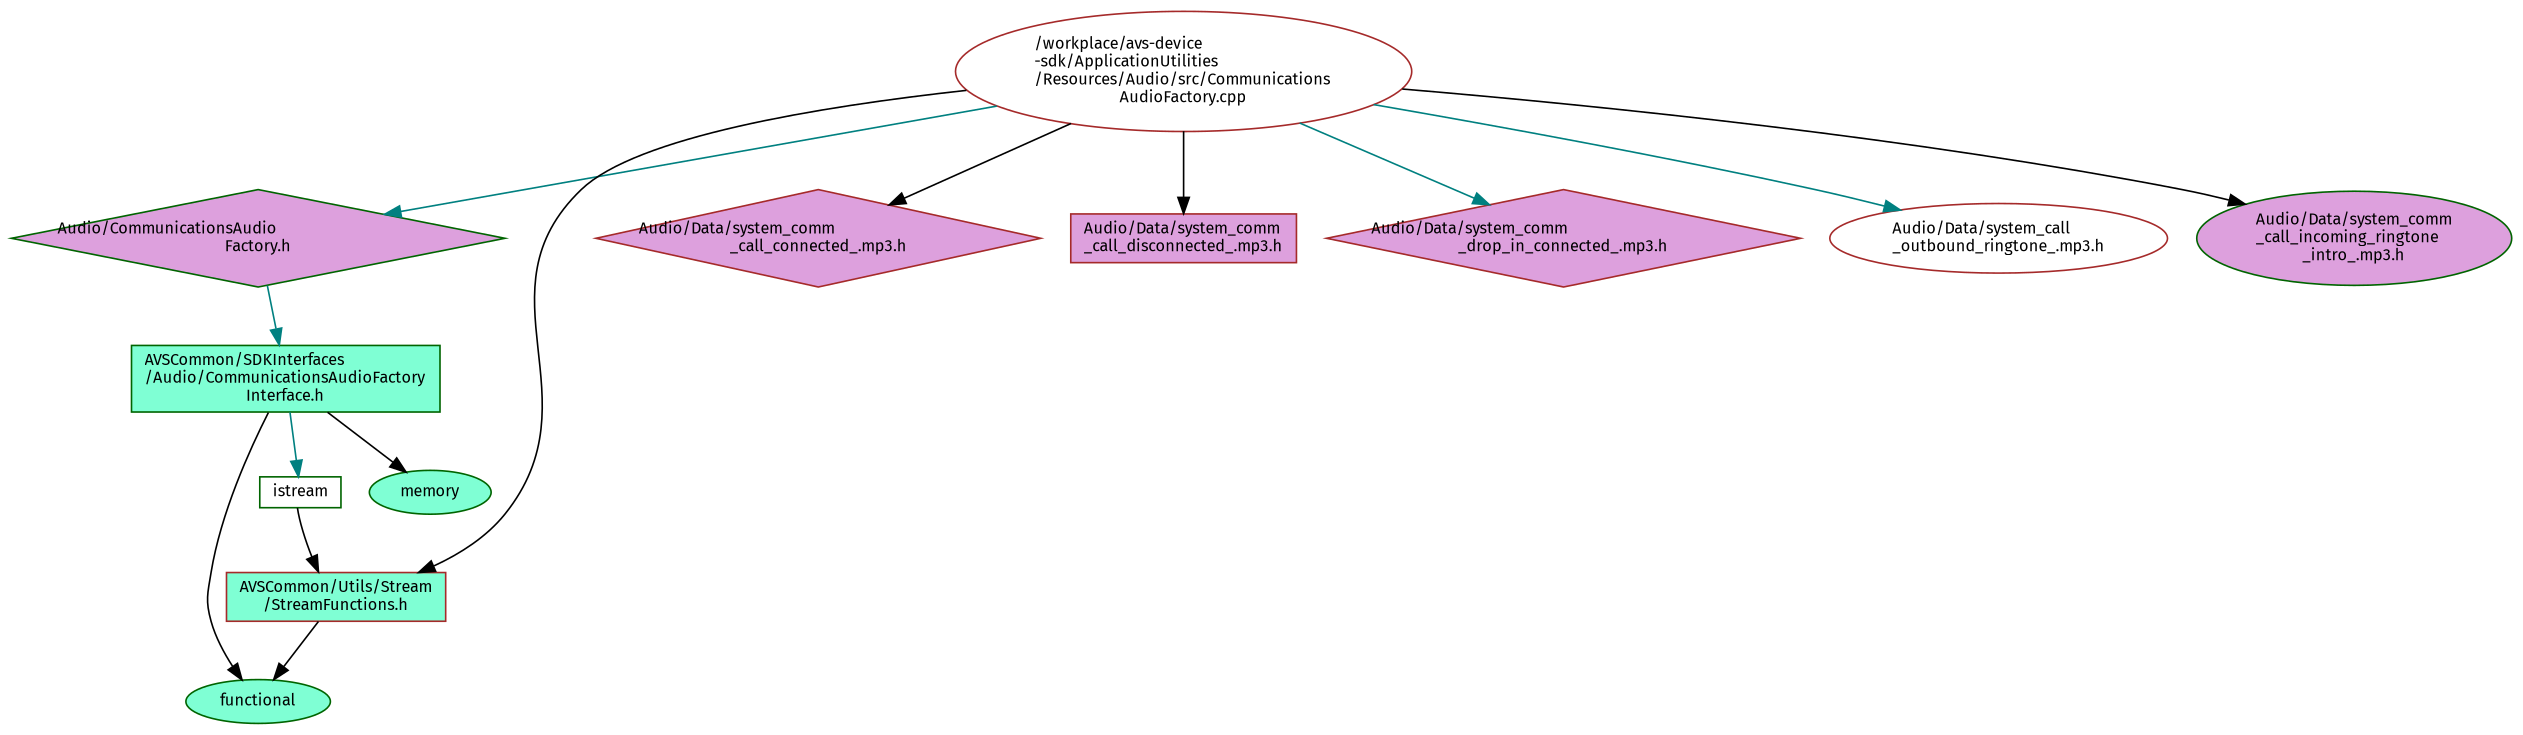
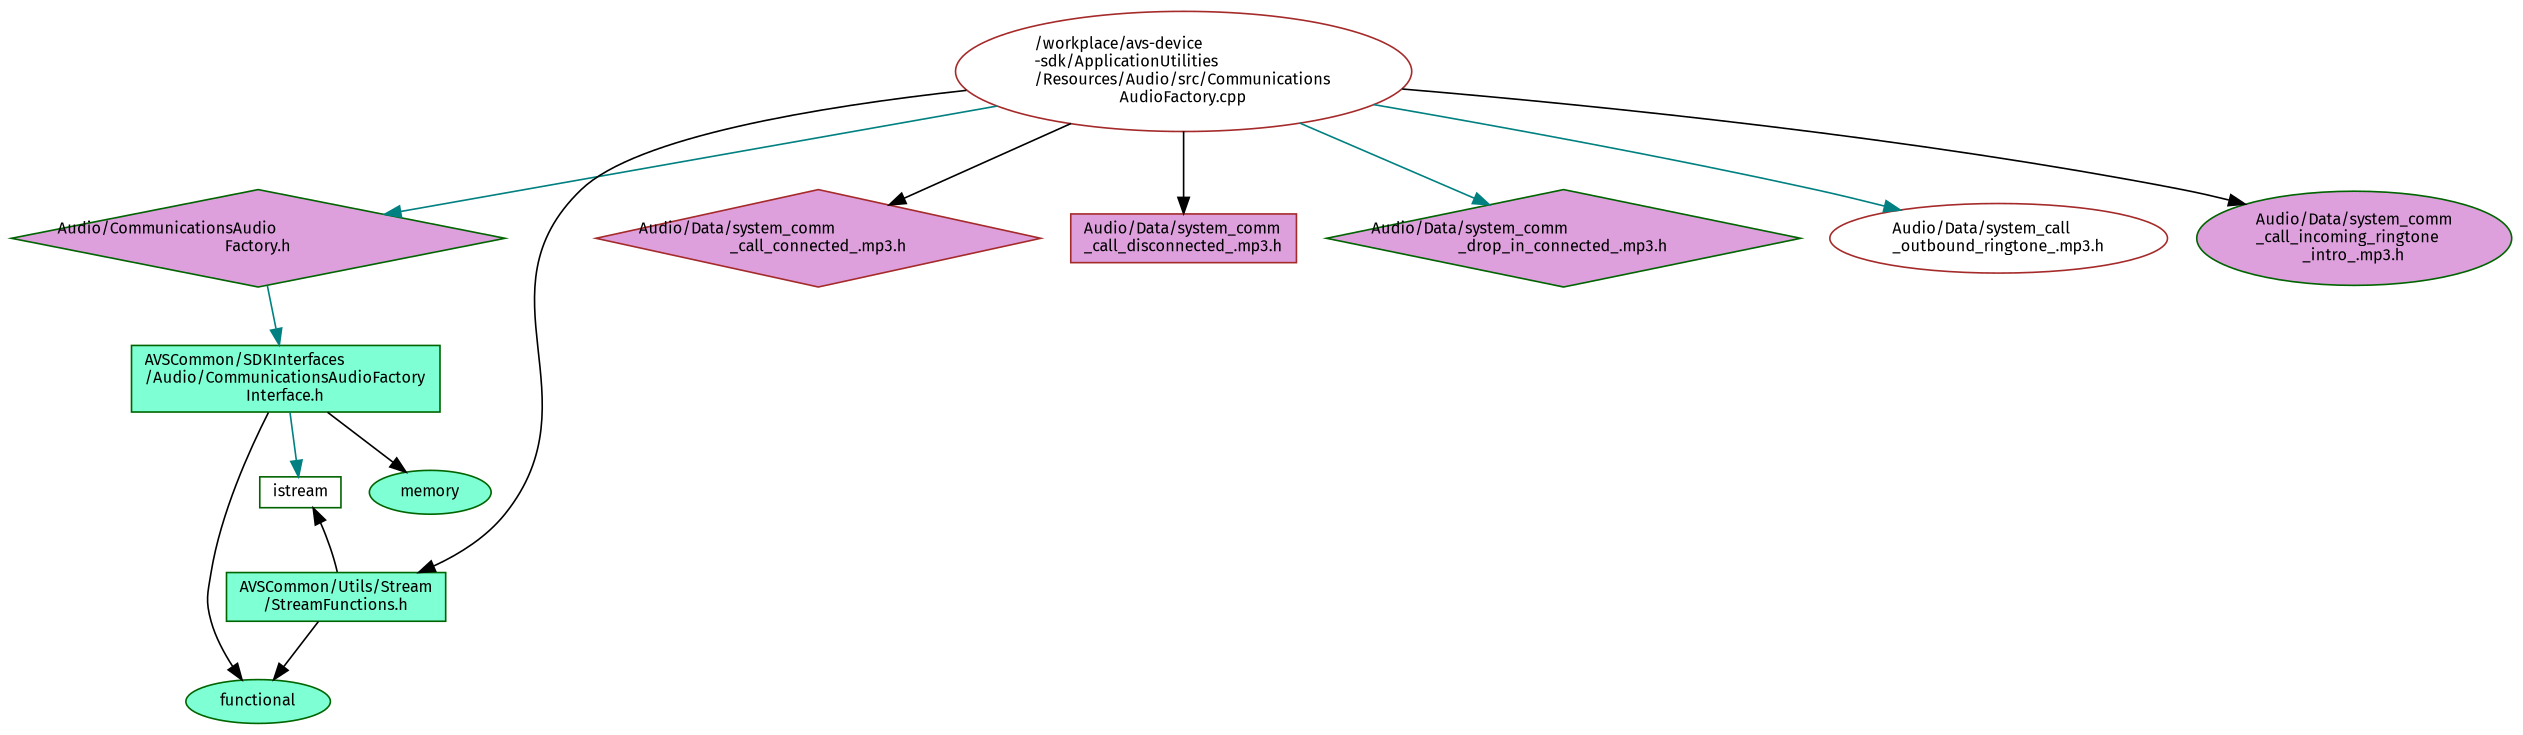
node "Audio/Data/system_comm _drop_in_connected_.mp3.h": color brown -> darkgreen
edge "istream" -> "AVSCommon/Utils/Stream /StreamFunctions.h": reversed
node "AVSCommon/Utils/Stream /StreamFunctions.h": color brown -> darkgreen
